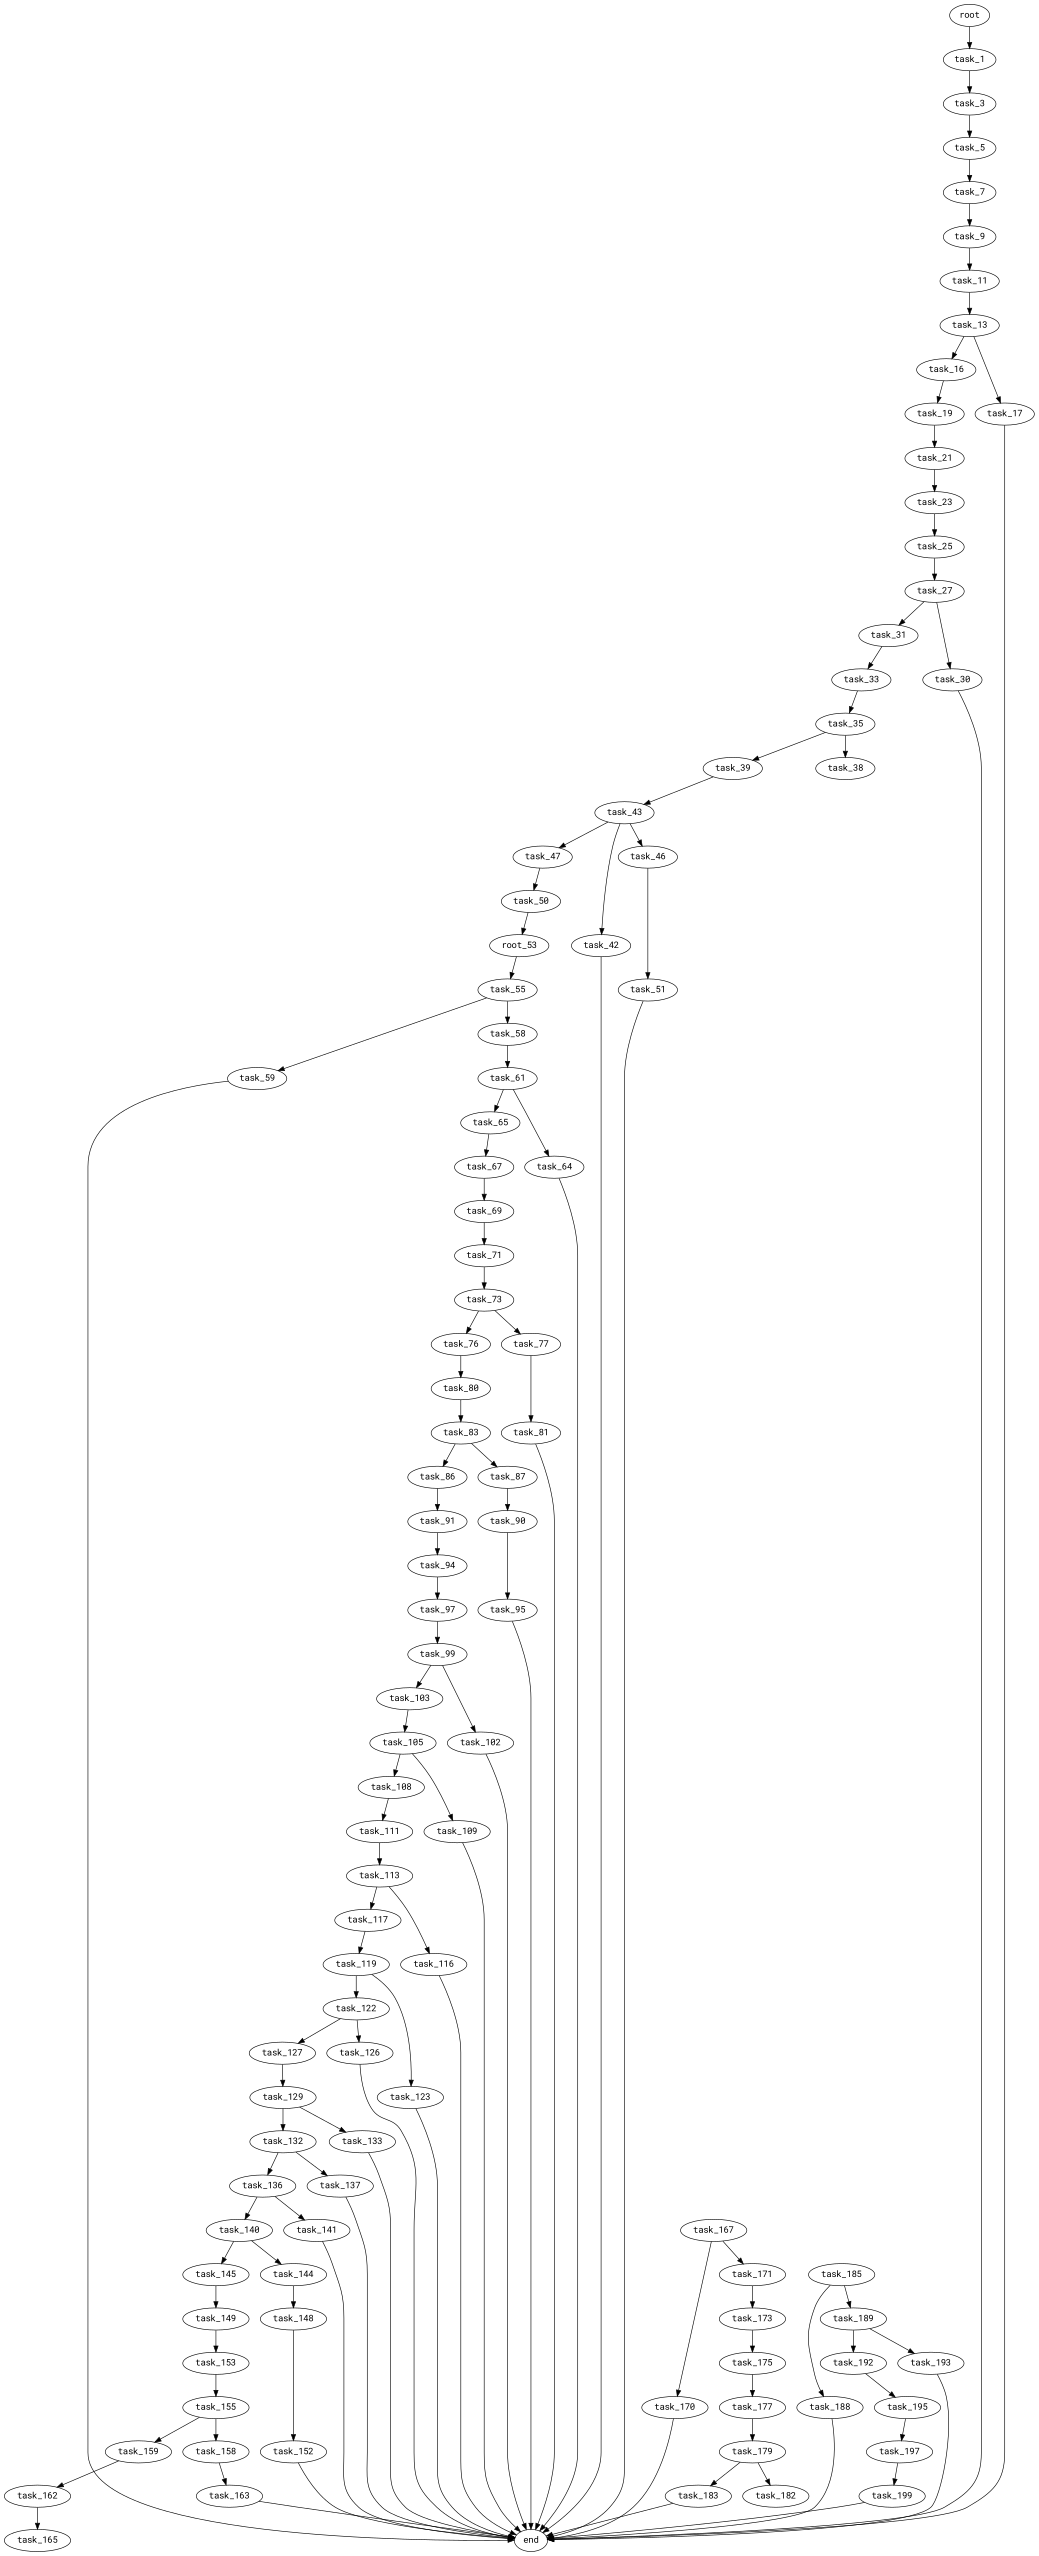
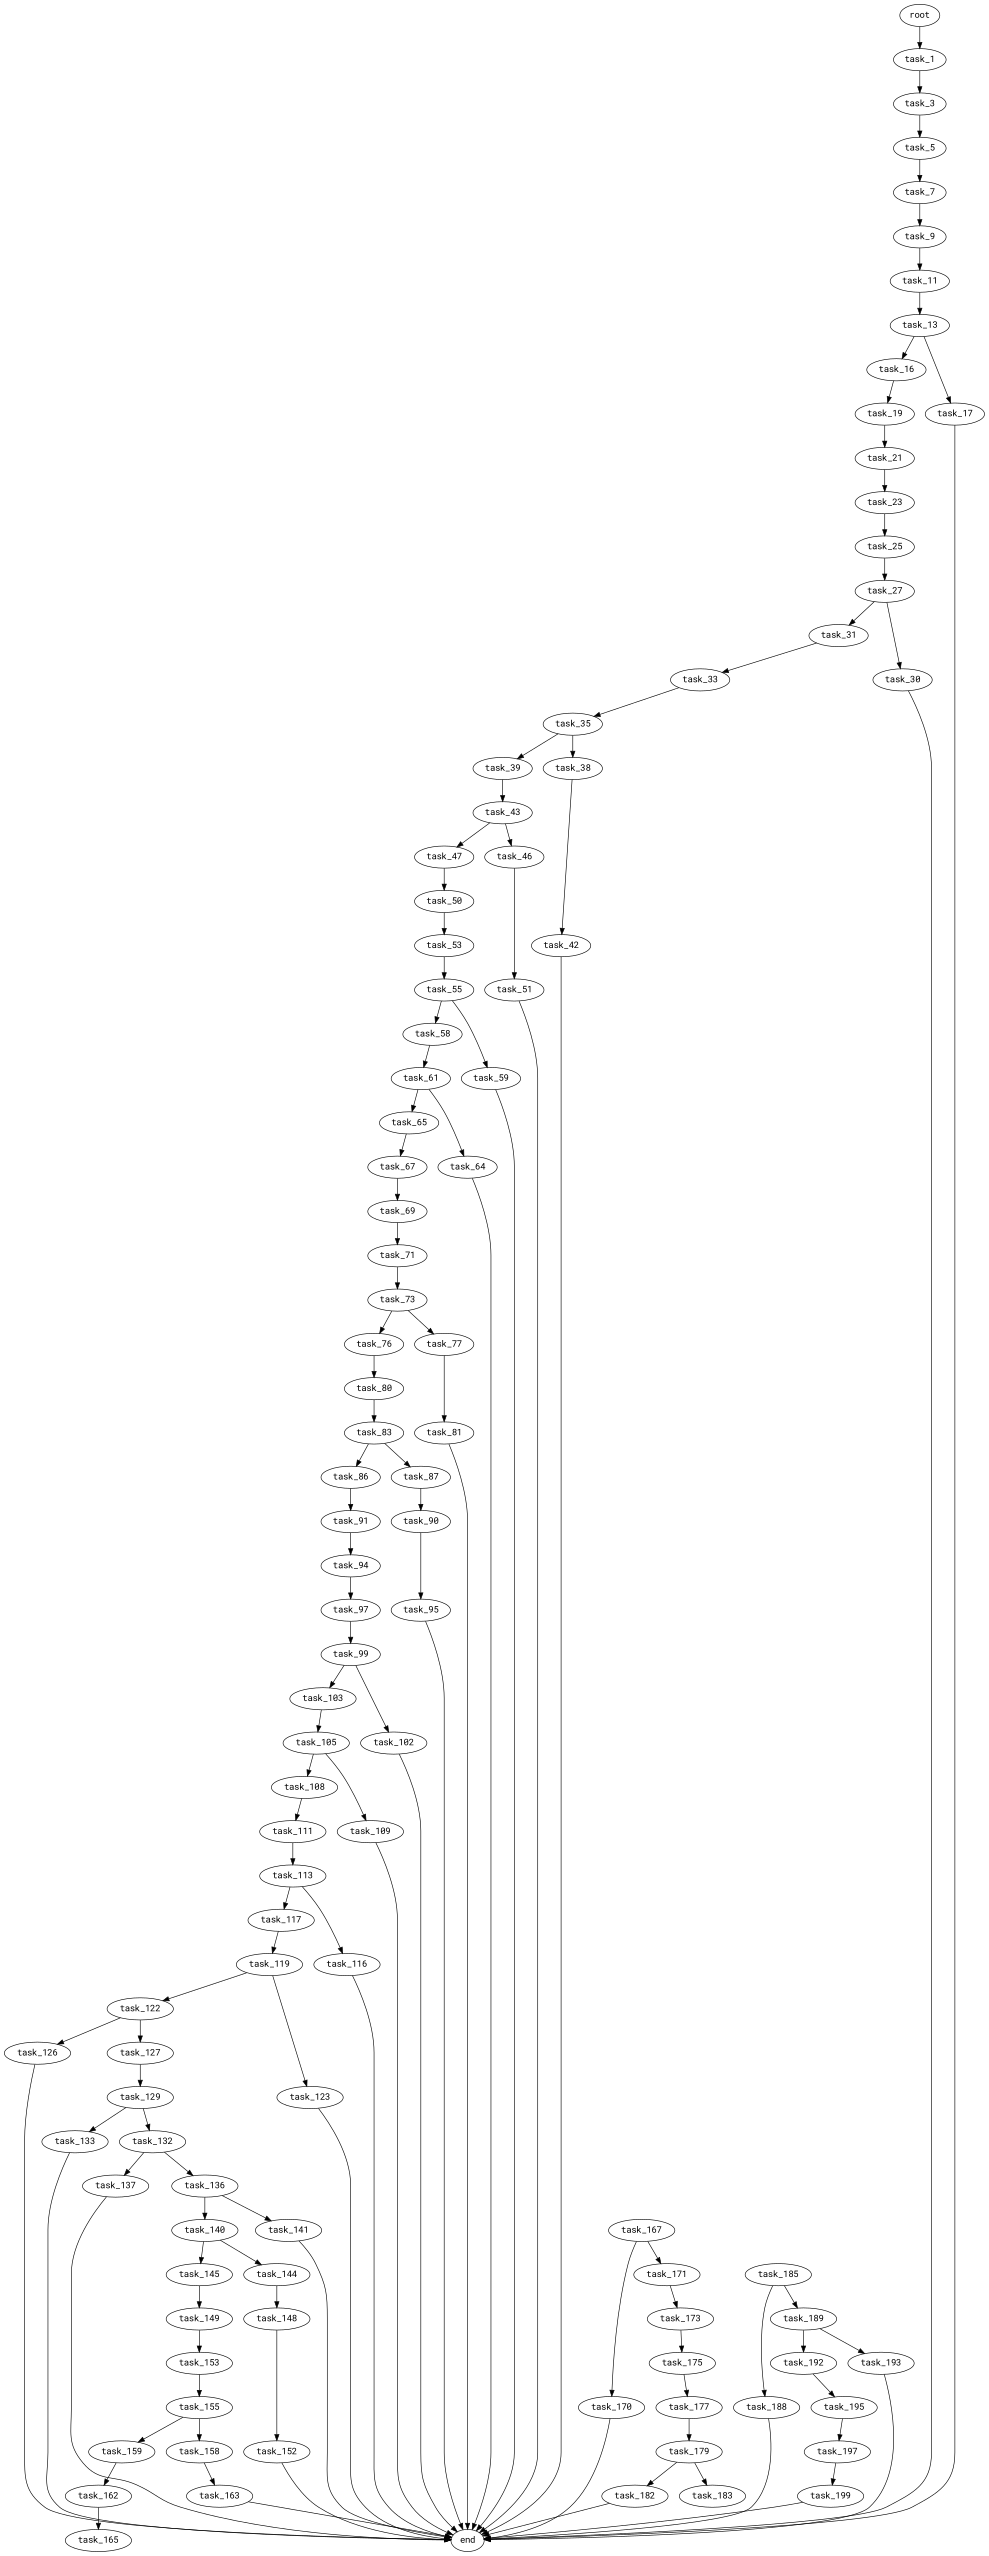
edge "task_43" -> "task_42": now "task_38" -> "task_42"
node "root_53": label "root_53" -> "task_53"
edge "task_183" -> "end": now "task_182" -> "end"
